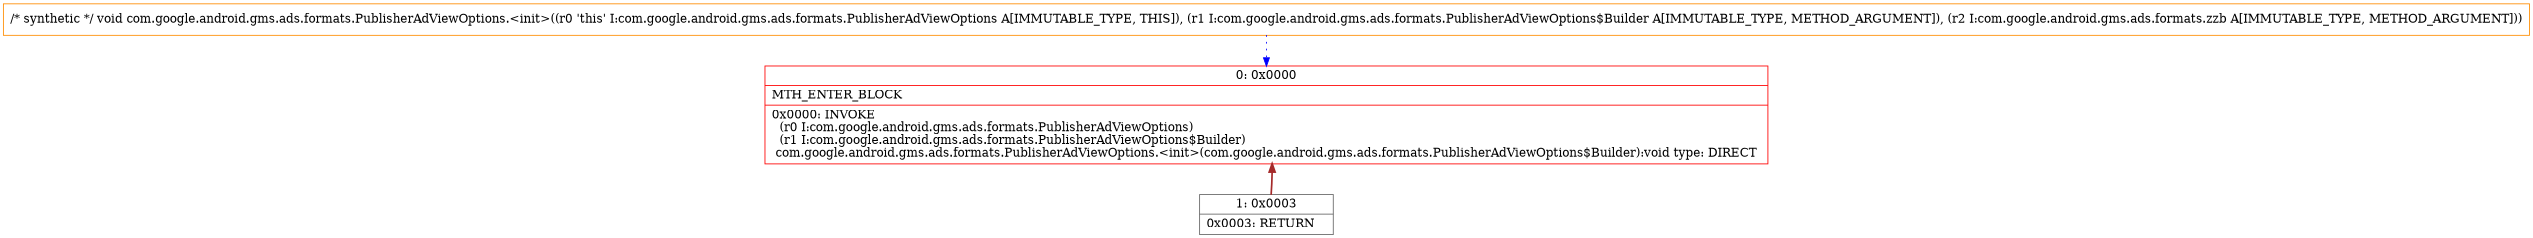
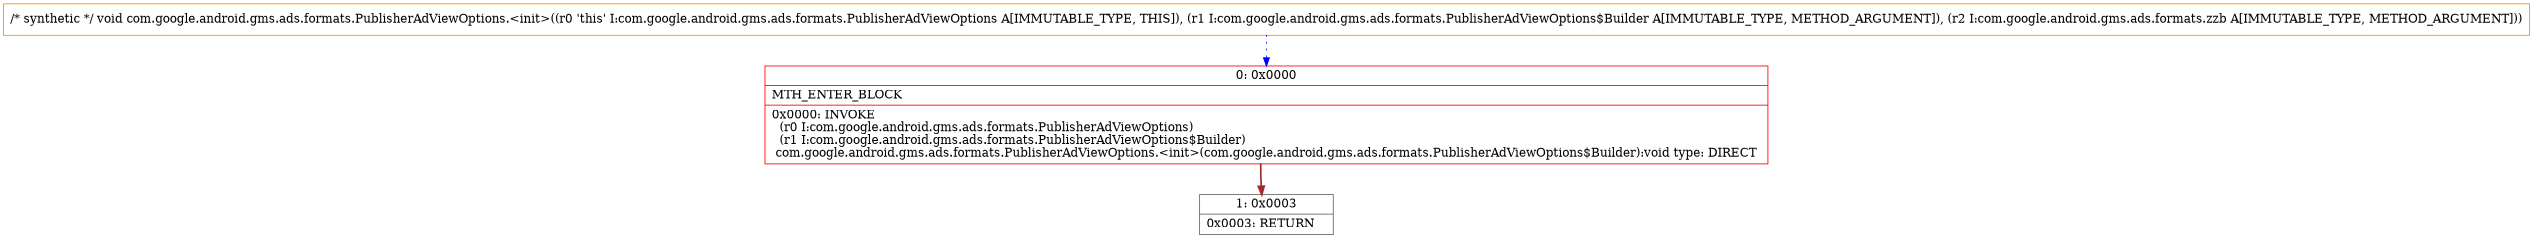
edge "1: 0x0003" -> "0: 0x0000": reversed
